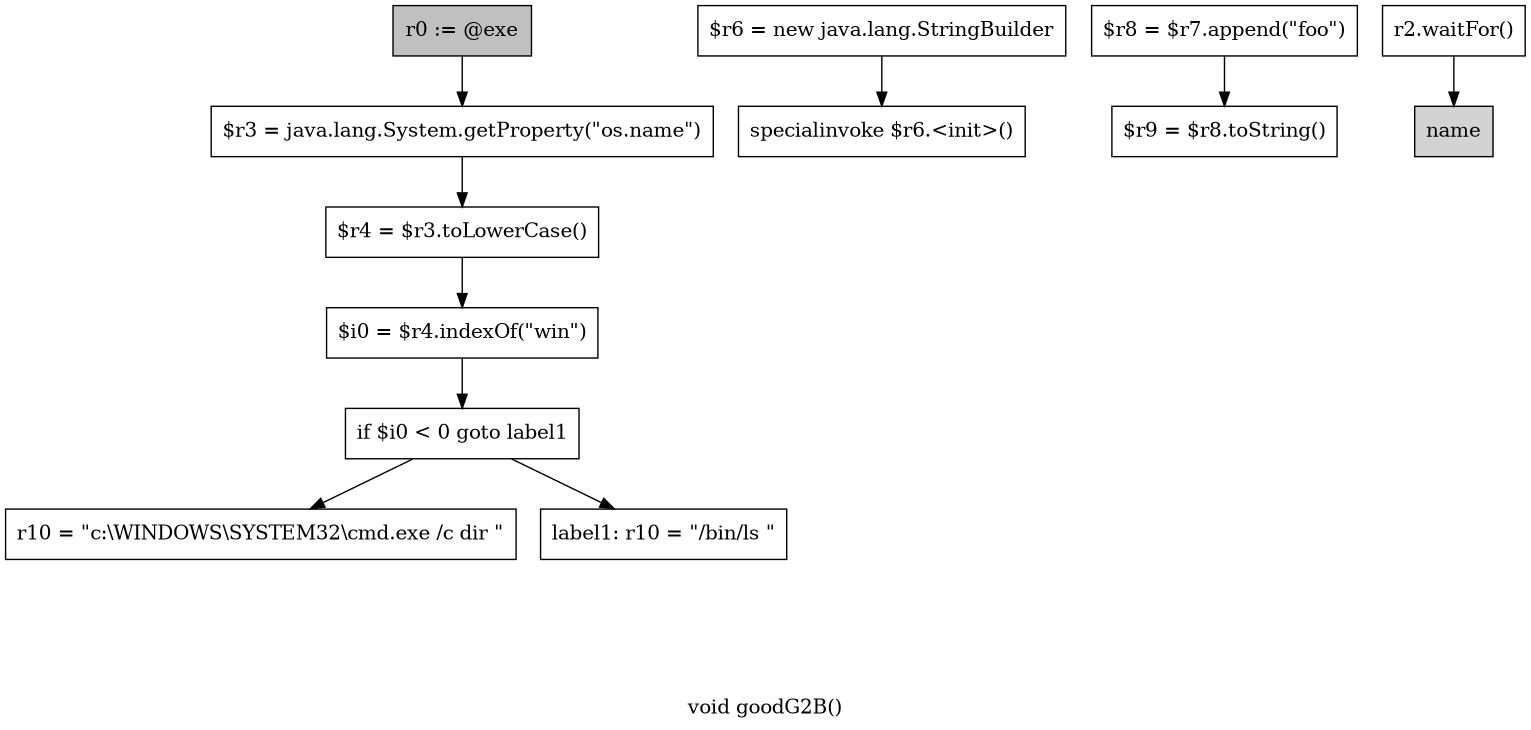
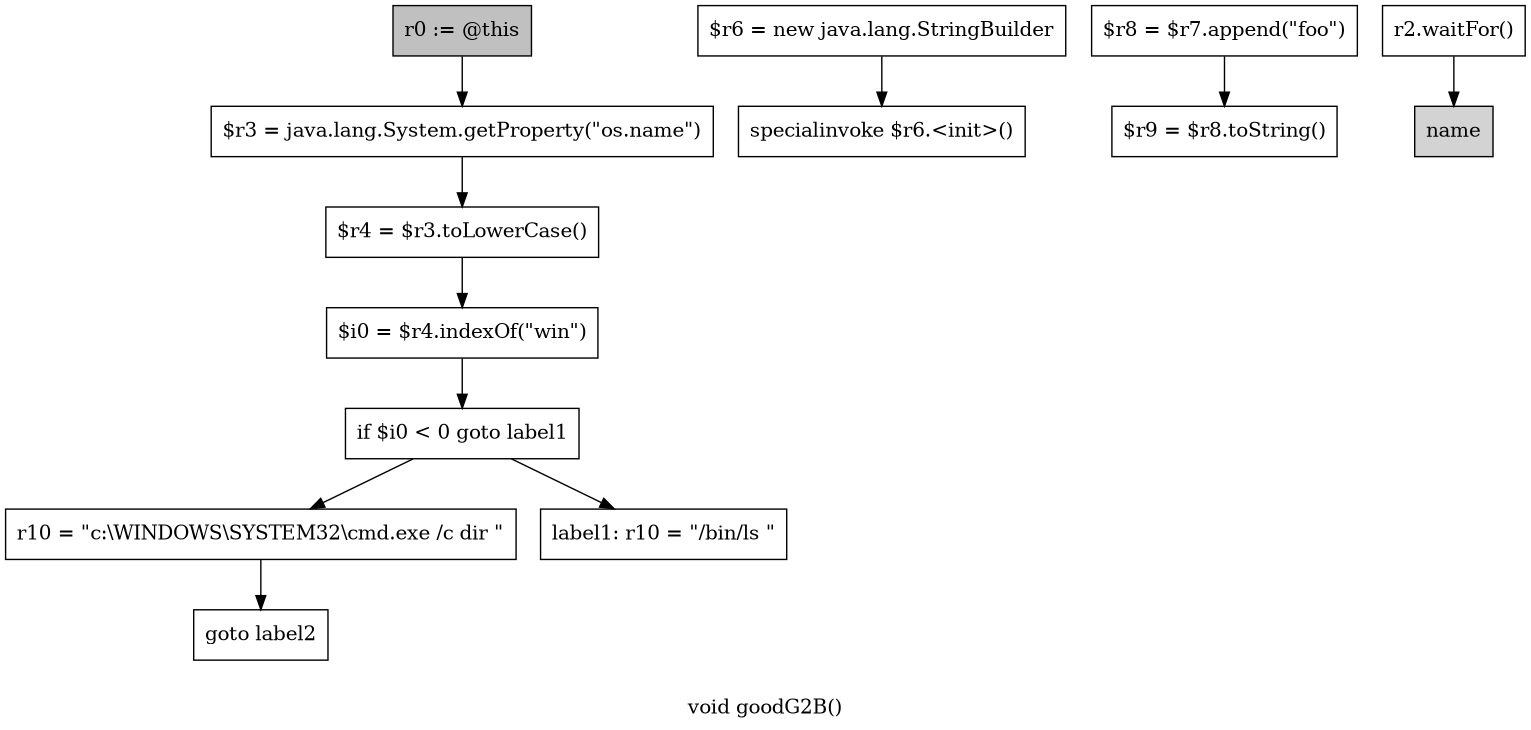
node "r0 := @exe": label "r0 := @exe" -> "r0 := @this"
node "goto label2": added
